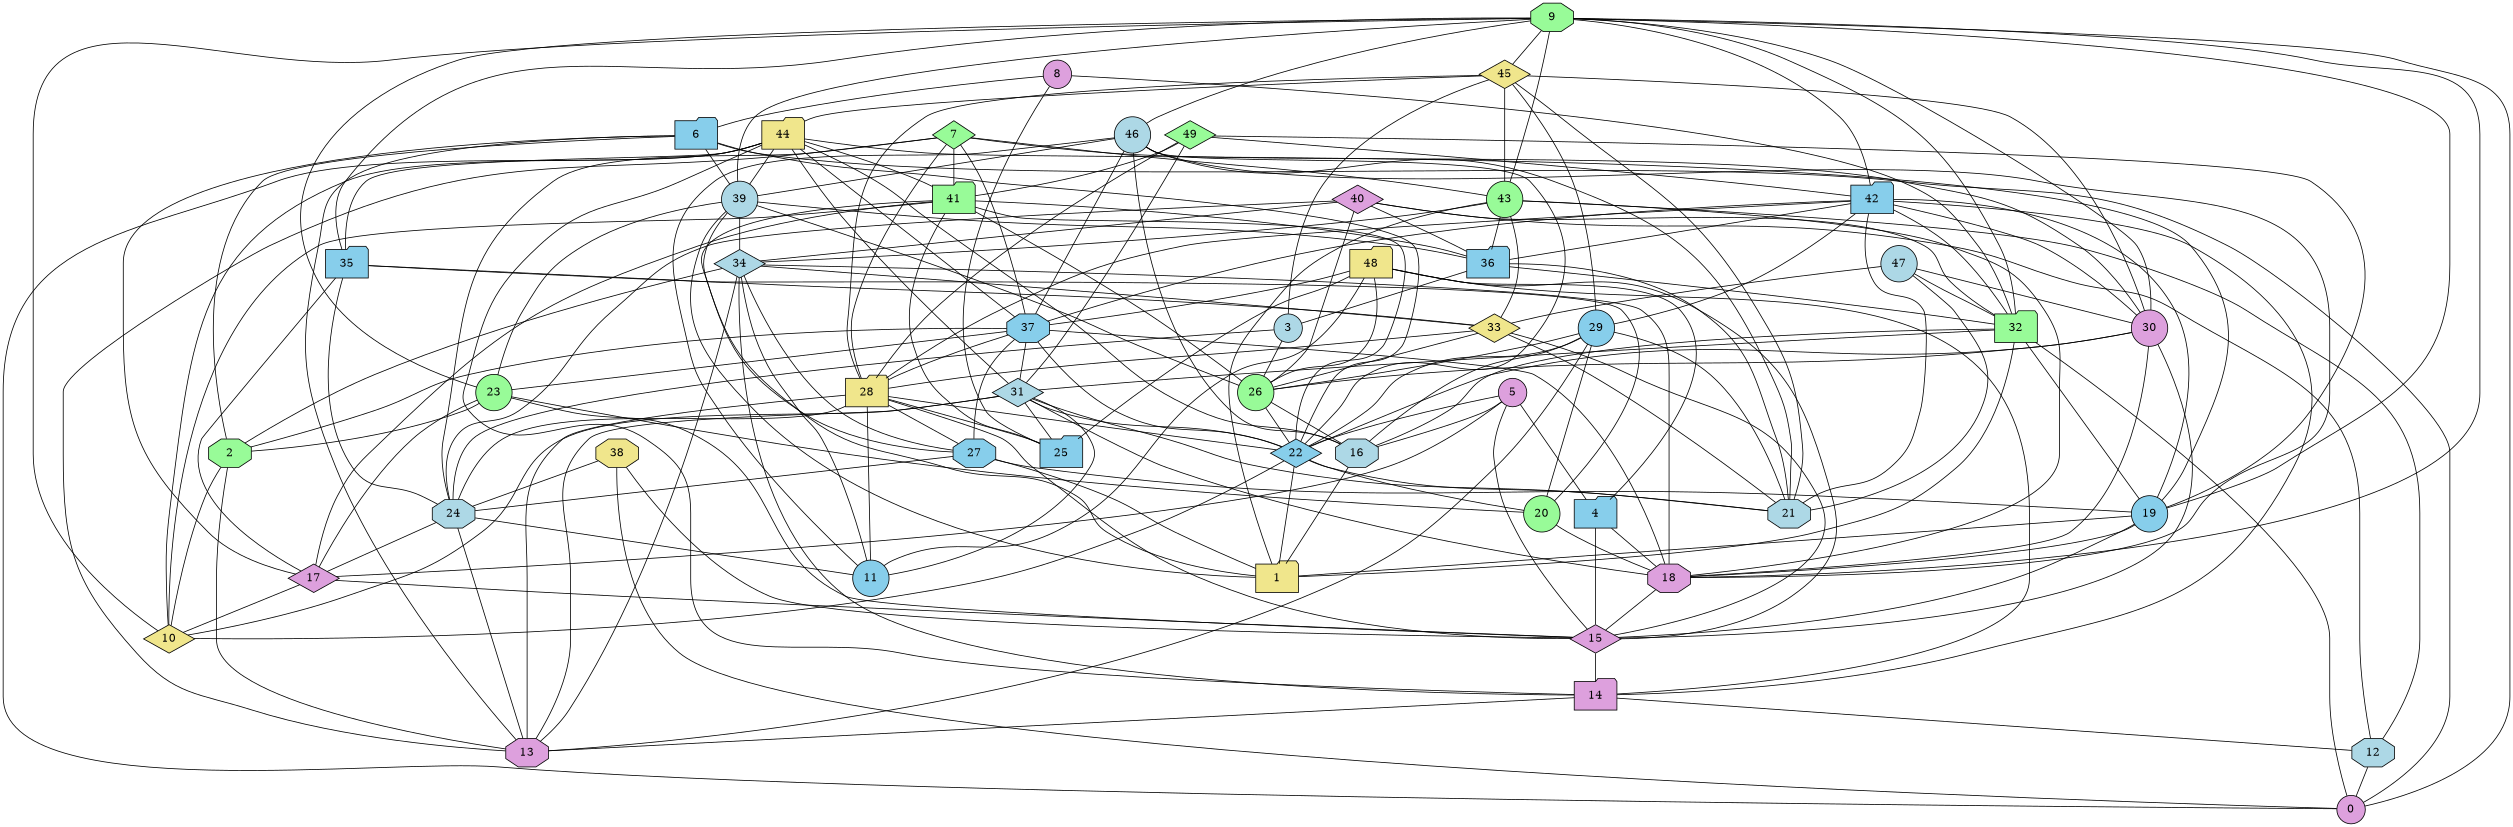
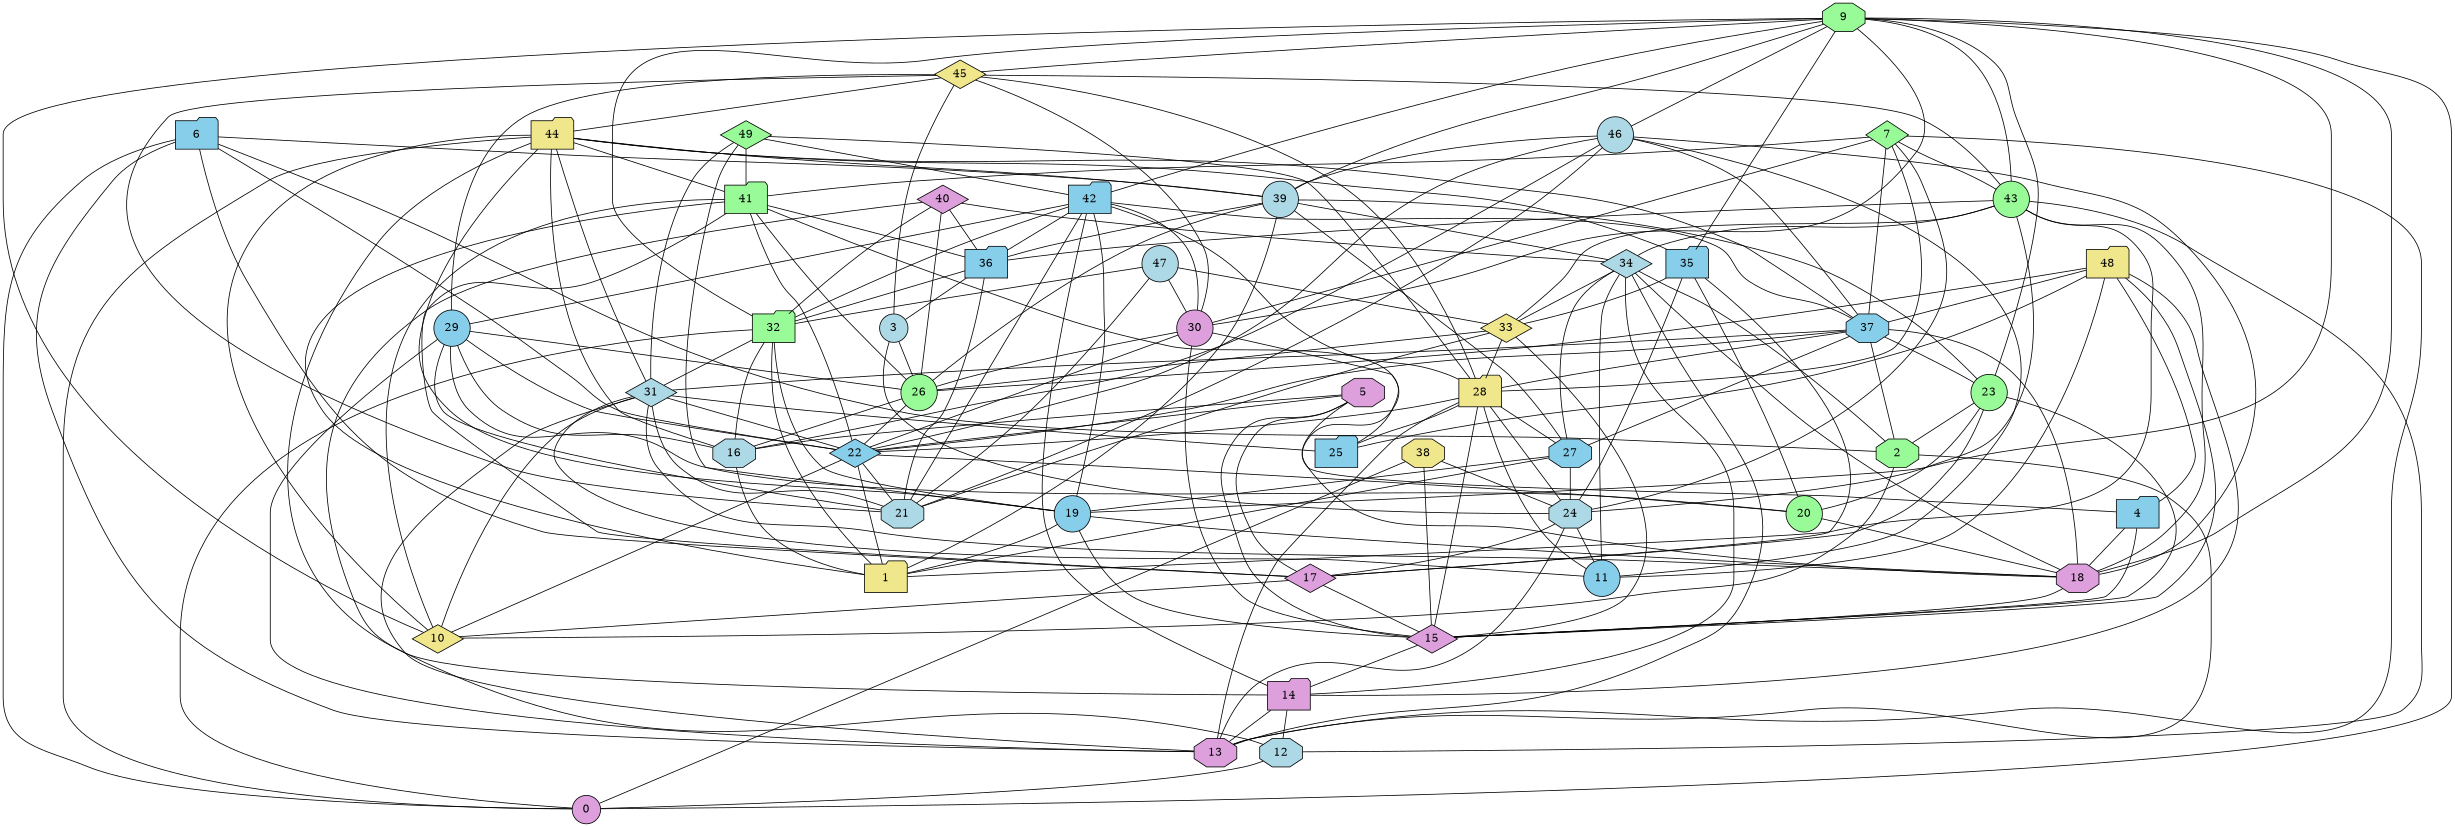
node "8": removed
edge "40" -- "24": now "43" -- "24"
node "5": shape circle -> octagon
